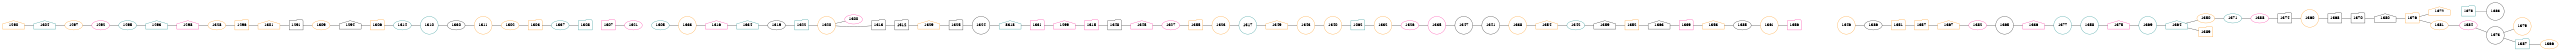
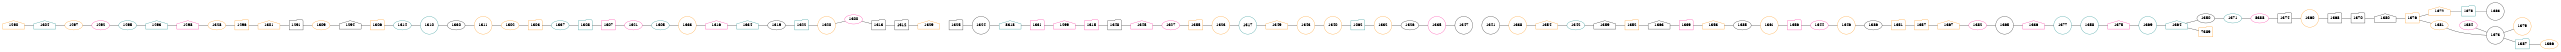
edge "1372" -- "1378": added
node "1350": color darkorange -> black
node "1388": label "1388" -> "8388"
edge "1308" -- "1307": added
edge "1321" -- "1305": added
edge "1329" -- "1325": removed
node "1326": color deeppink -> black
edge "1347" -- "1341": removed
node "1344": added
edge "1381" -- "1384": now "1381" -- "1373"
edge "1320" -- "1313": now "1300" -- "1313"
node "1389": label "1389" -> "7389"
